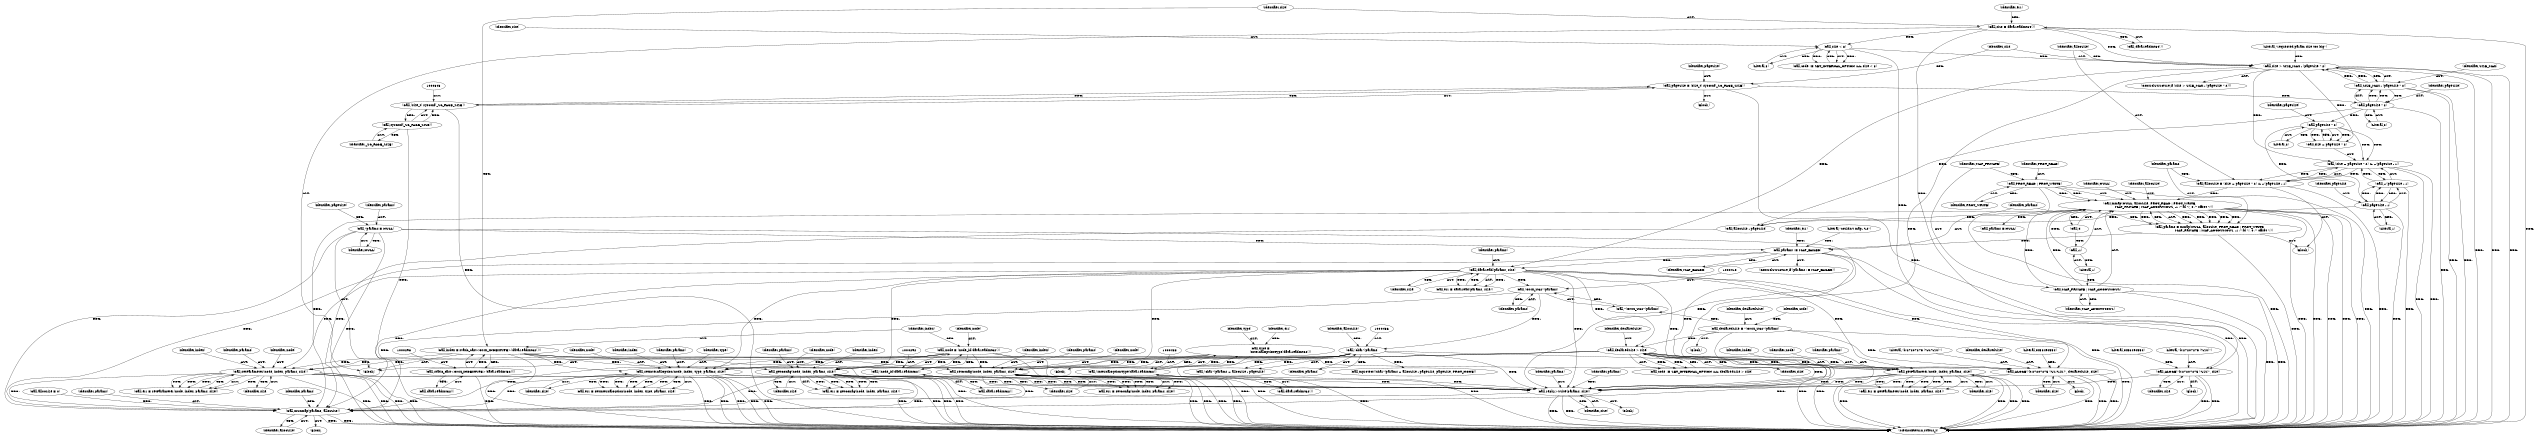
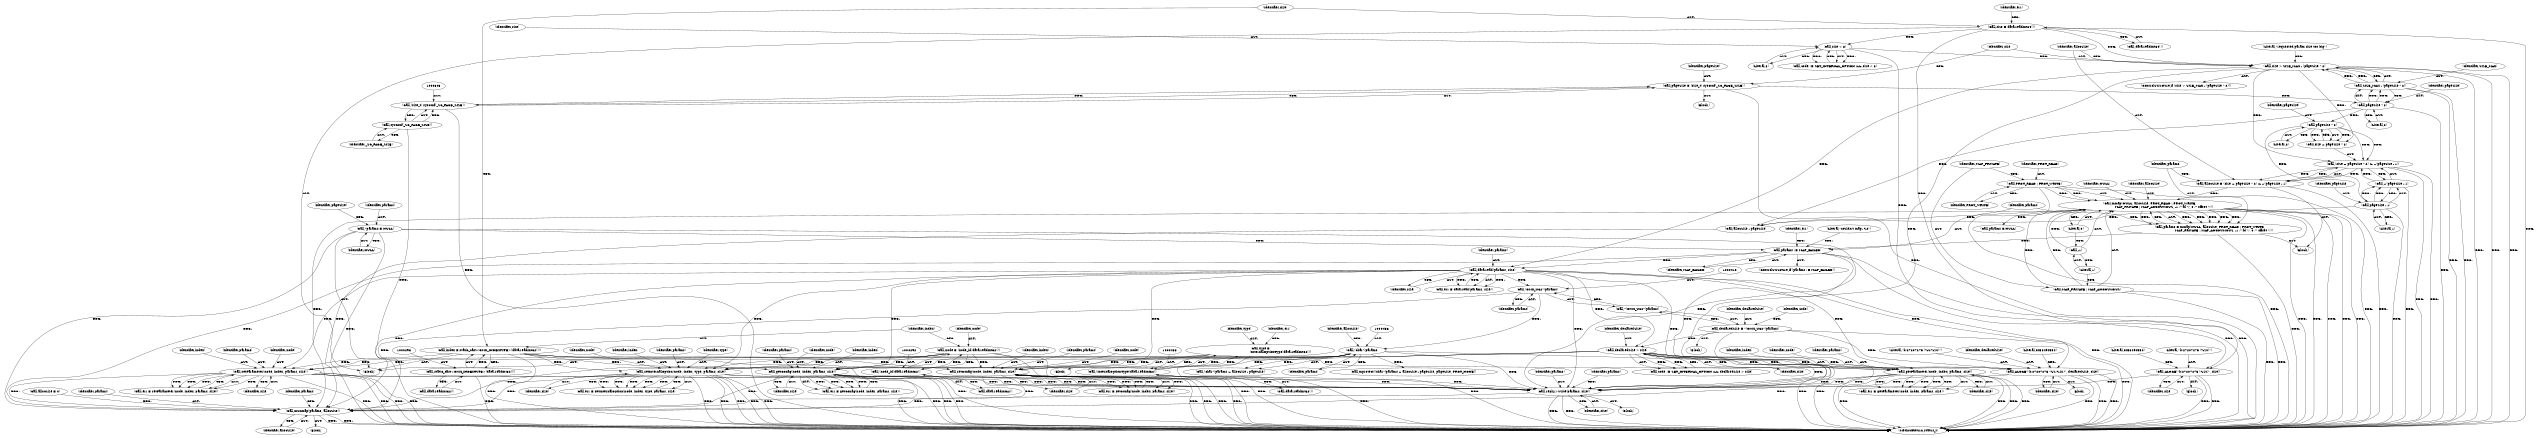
node "(Call,0)": label "(Call,0)" -> "(Literal,0)"
node "(Identifier,MAP_ANONYMOUS)": removed
edge "(Call,*(OMX_U32*)params)" -> "(Call,declaredSize = *(OMX_U32*)params)": added, label "AST:"
